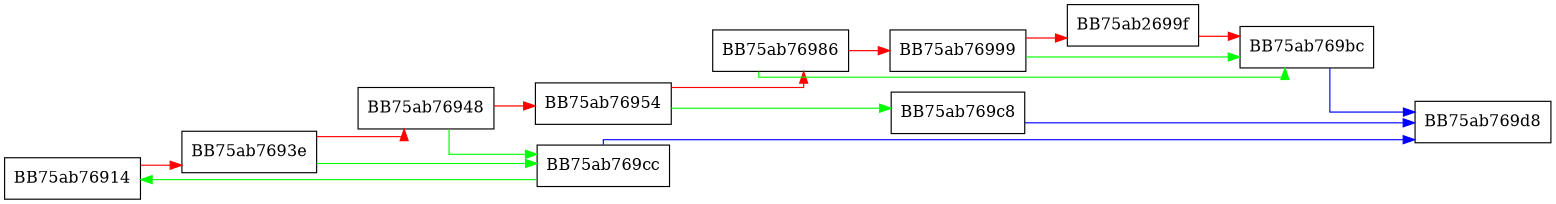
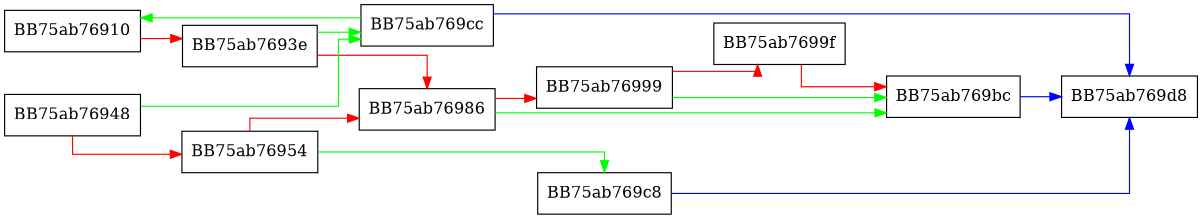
node "BB75ab2699f": label "BB75ab2699f" -> "BB75ab7699f"
edge "BB75ab7693e" -> "BB75ab76948": now "BB75ab7693e" -> "BB75ab76986"
node "BB75ab76914": label "BB75ab76914" -> "BB75ab76910"
